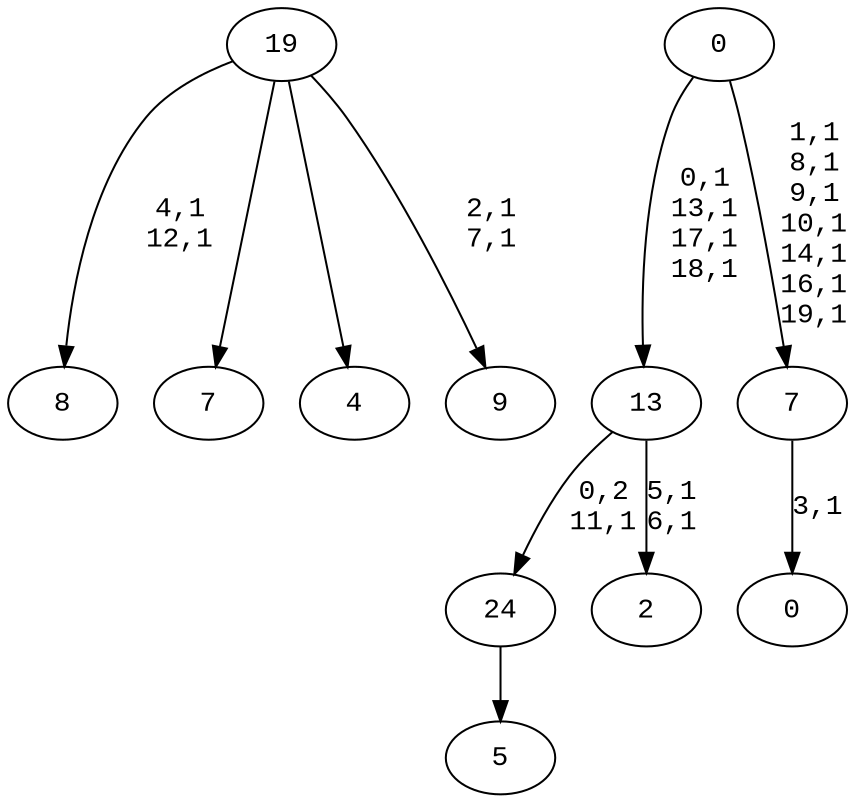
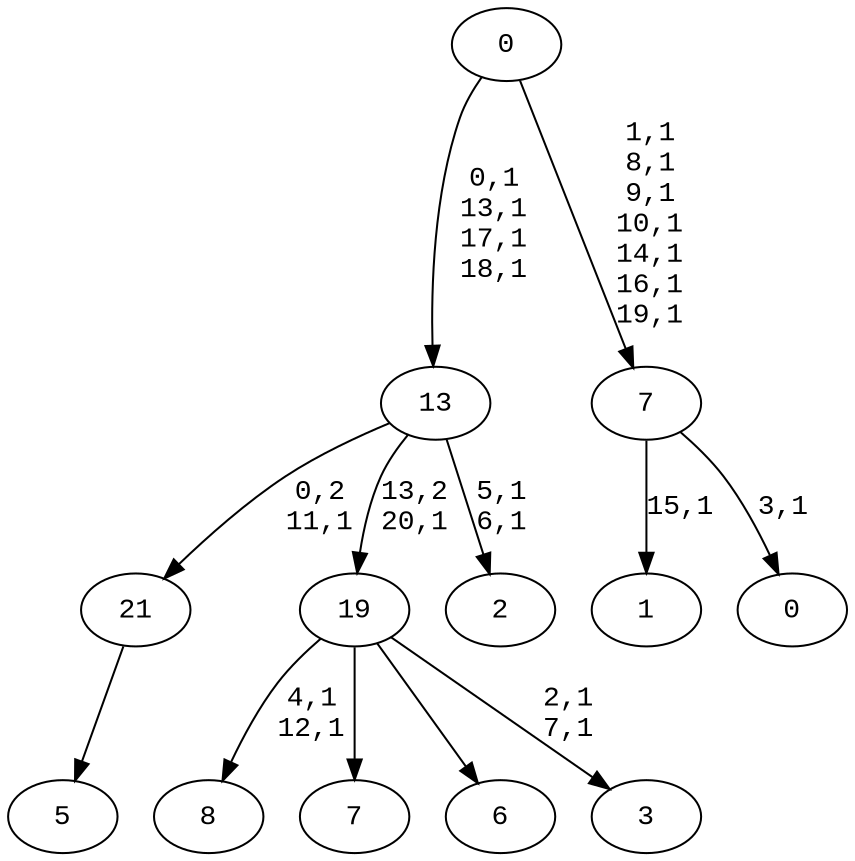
node "4": label "4" -> "6"
node "9": label "9" -> "3"
edge "13" -> "19": added, label "13,2 20,1"
node "24": label "24" -> "21"
node "1": added
